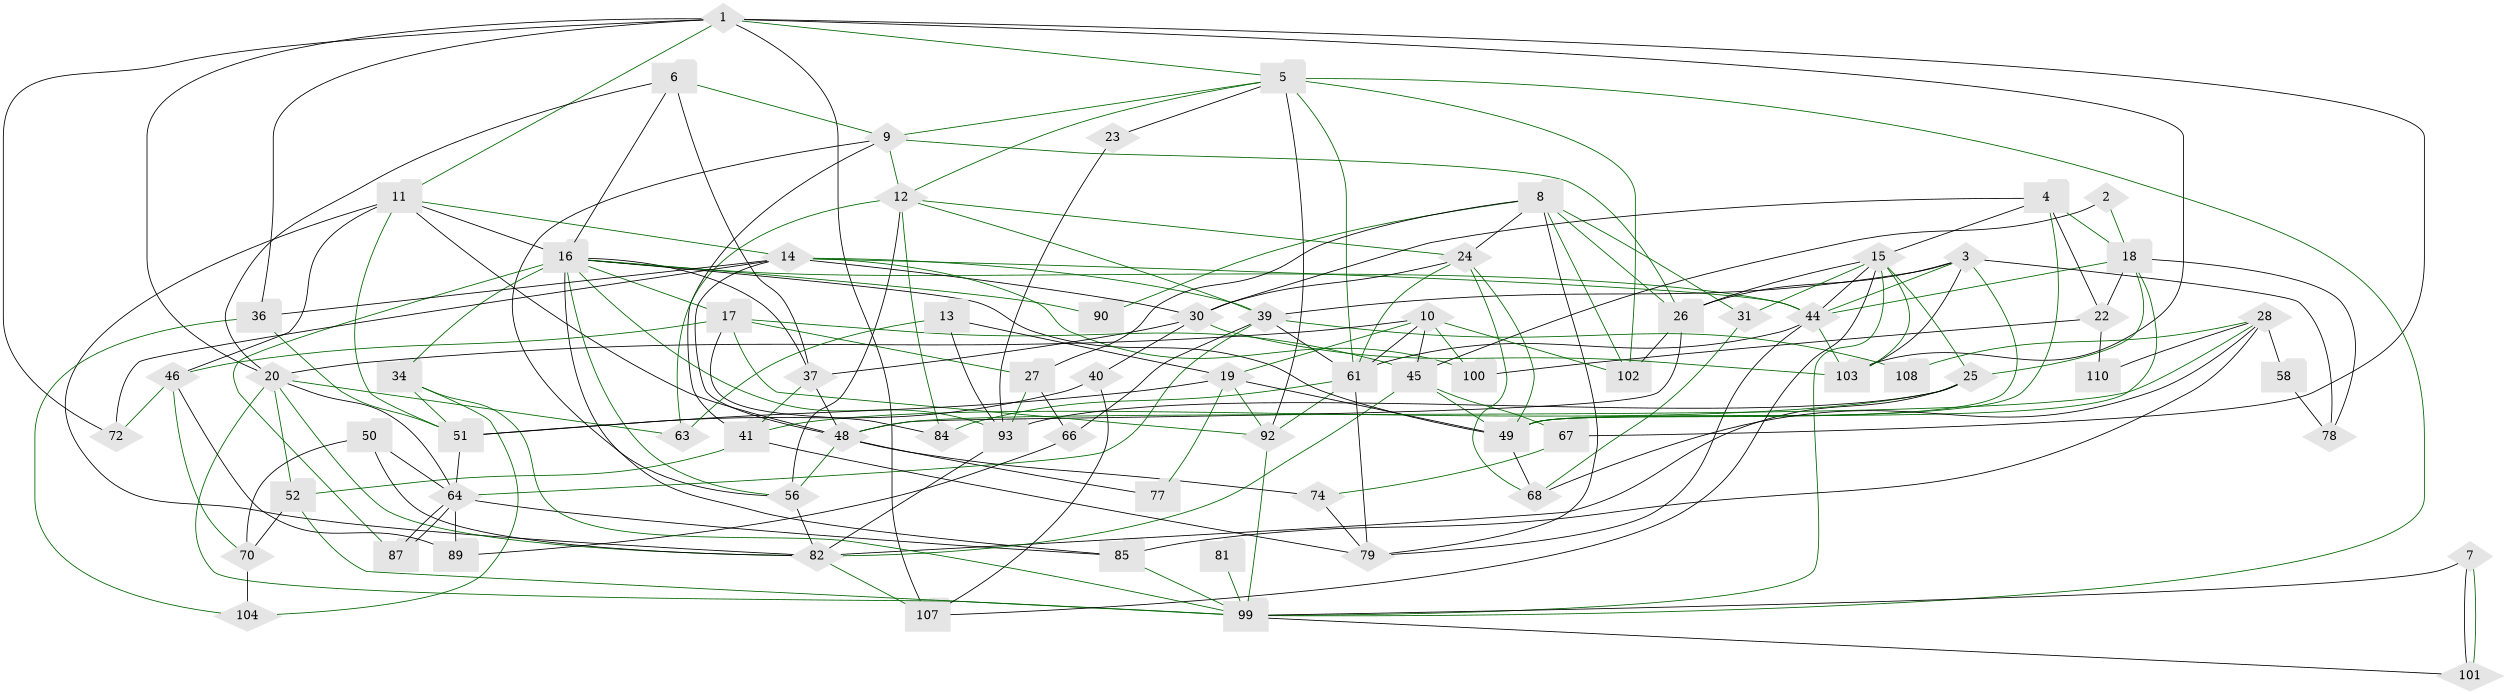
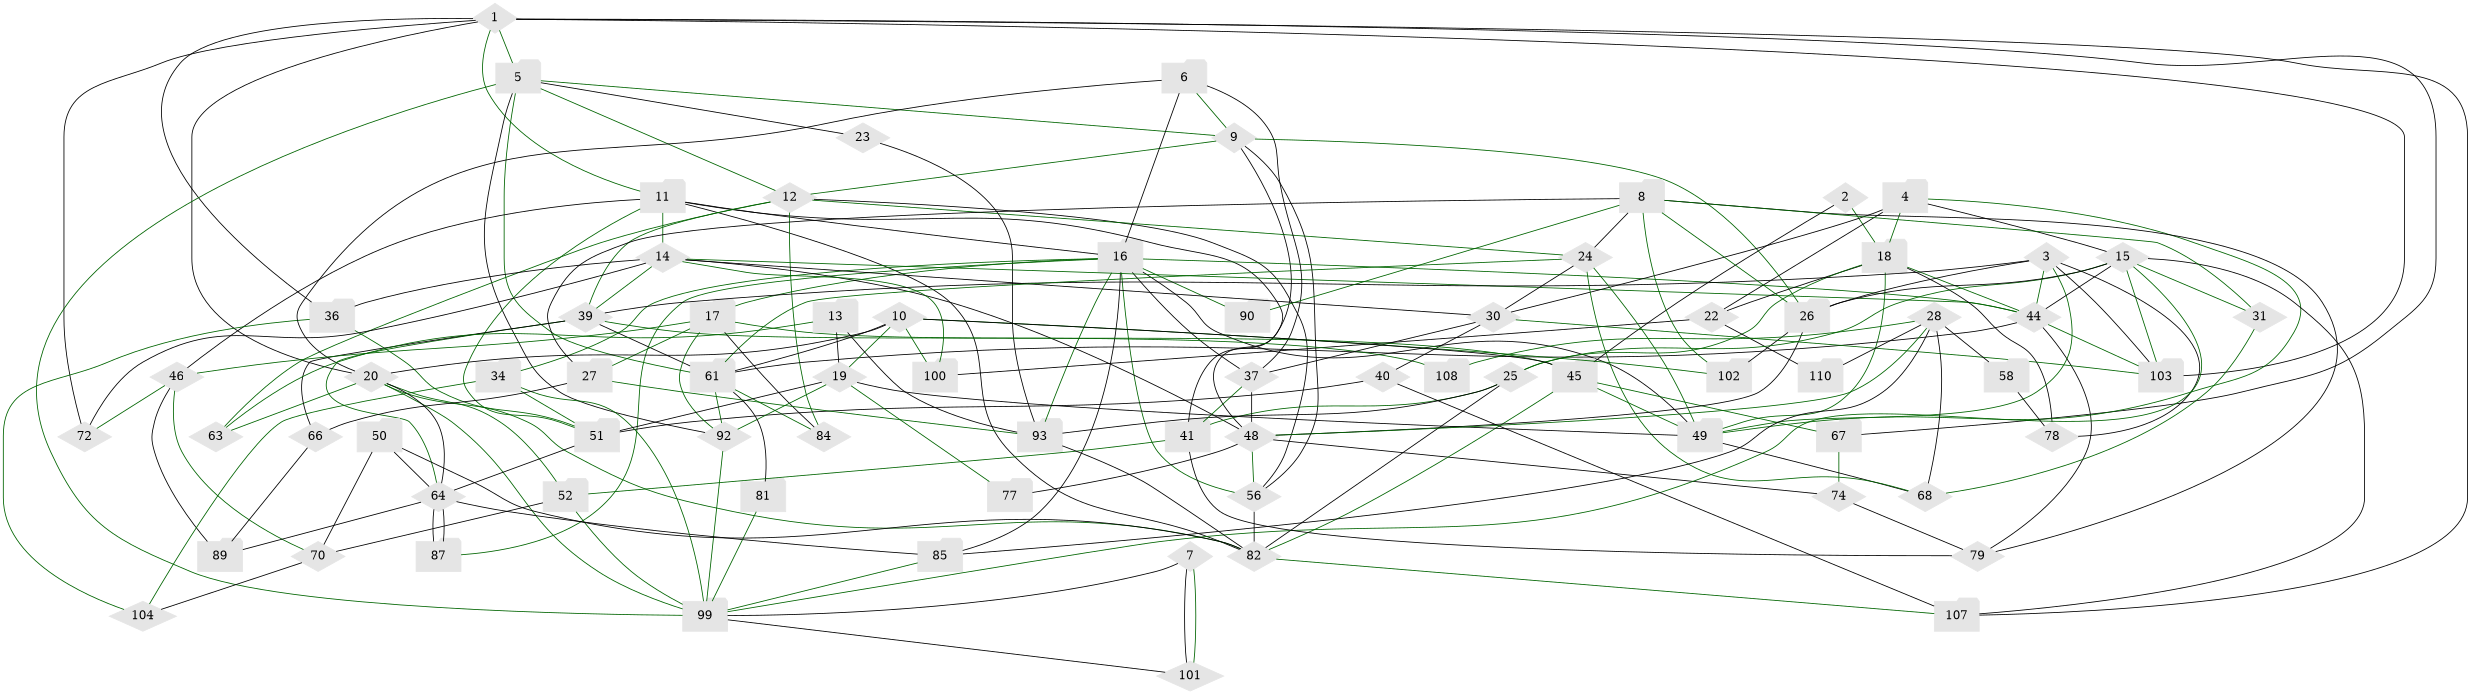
edge "5" -- "102": removed
edge "61" -- "79": now "61" -- "81"
